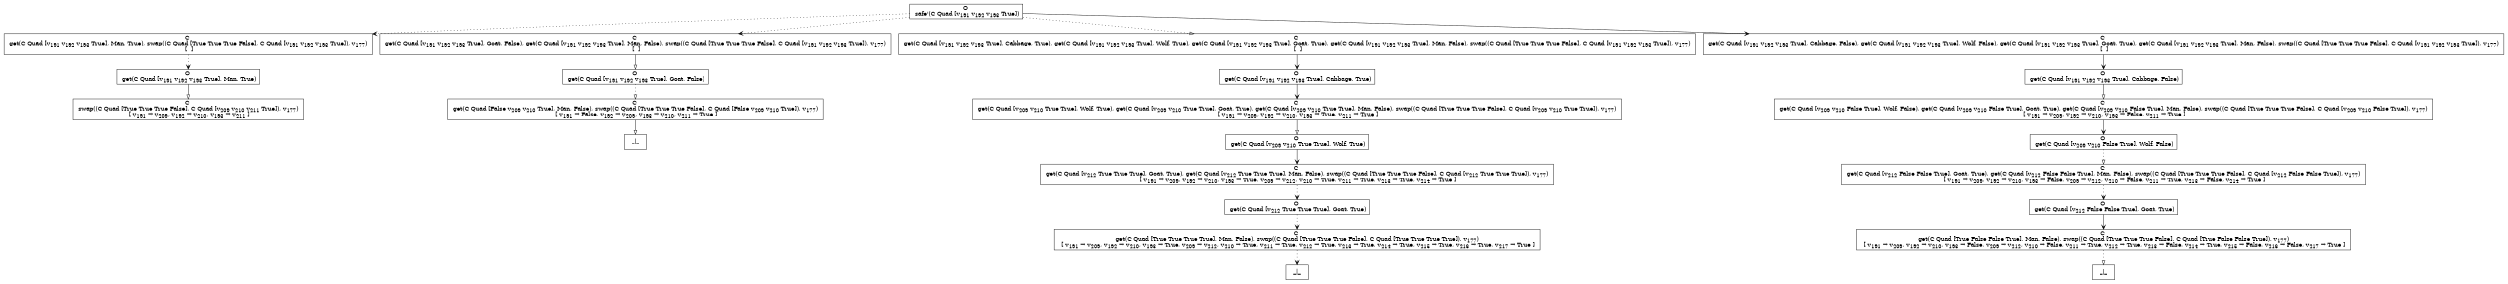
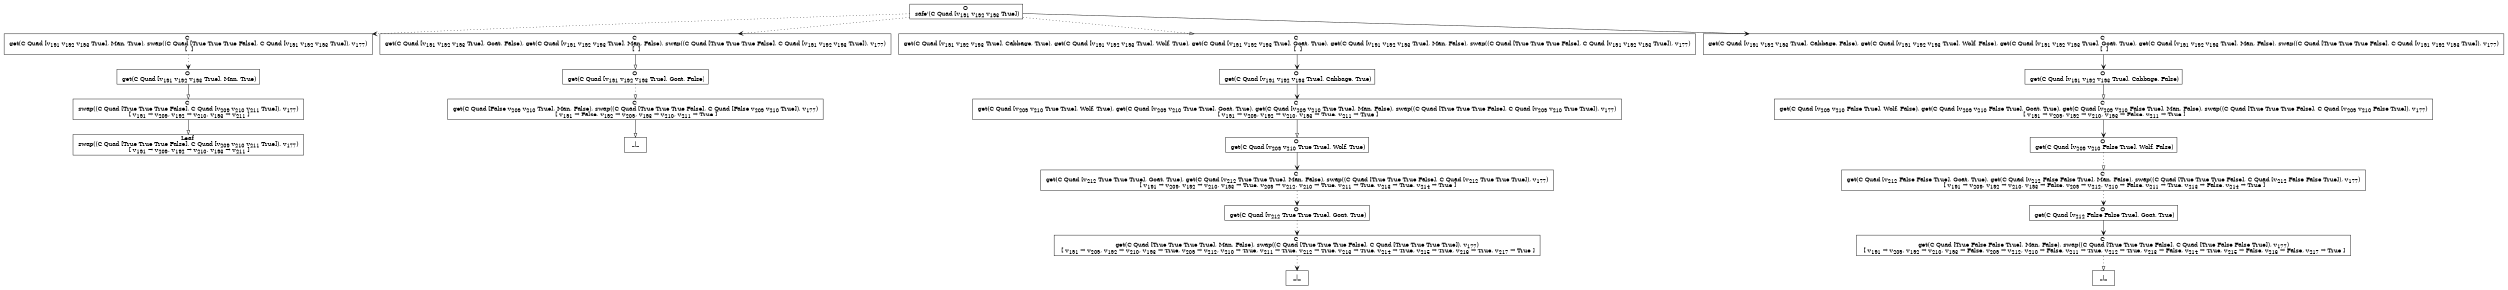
node "Leaf": added
